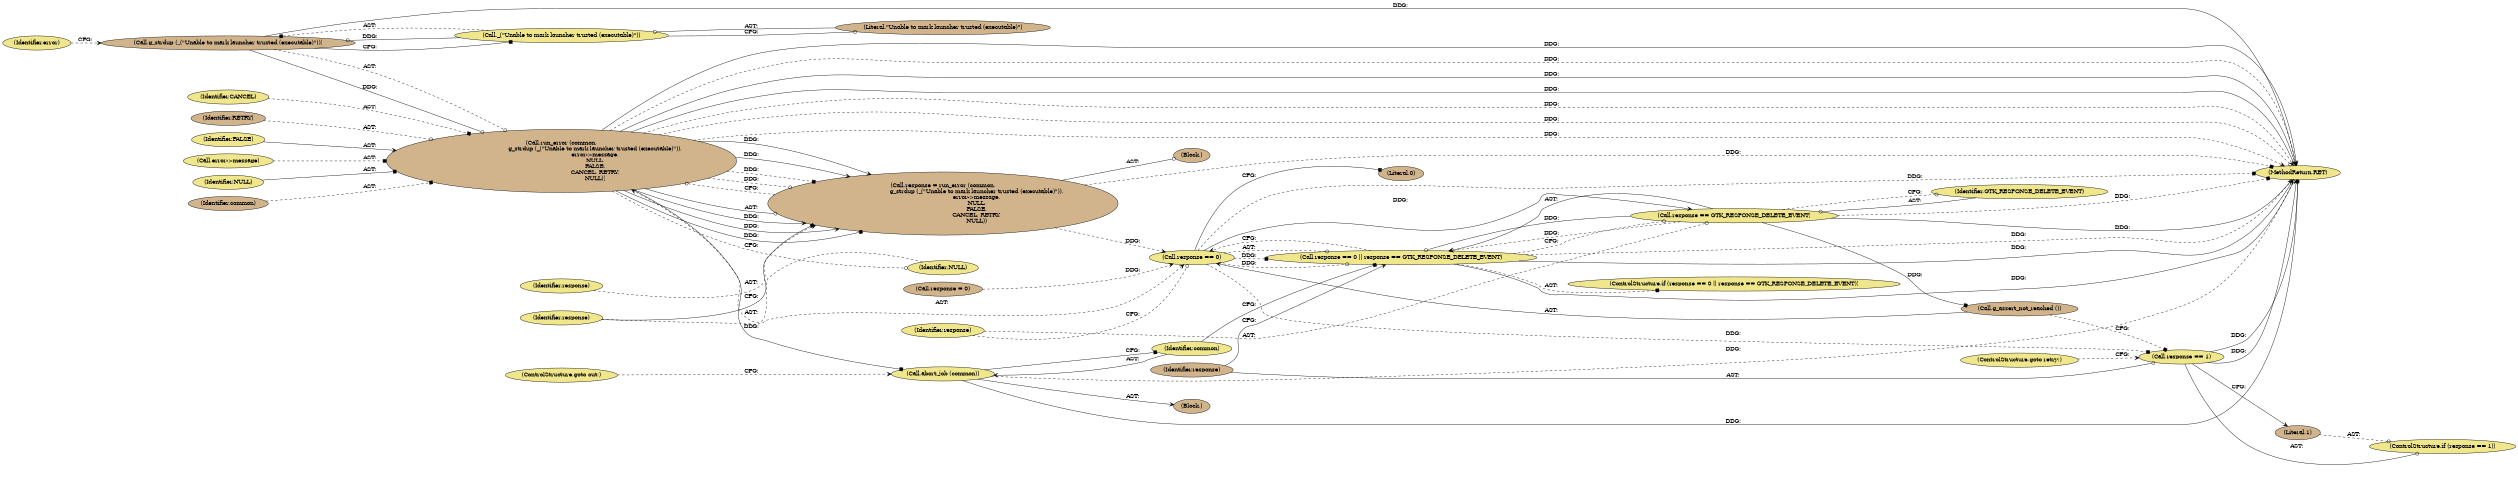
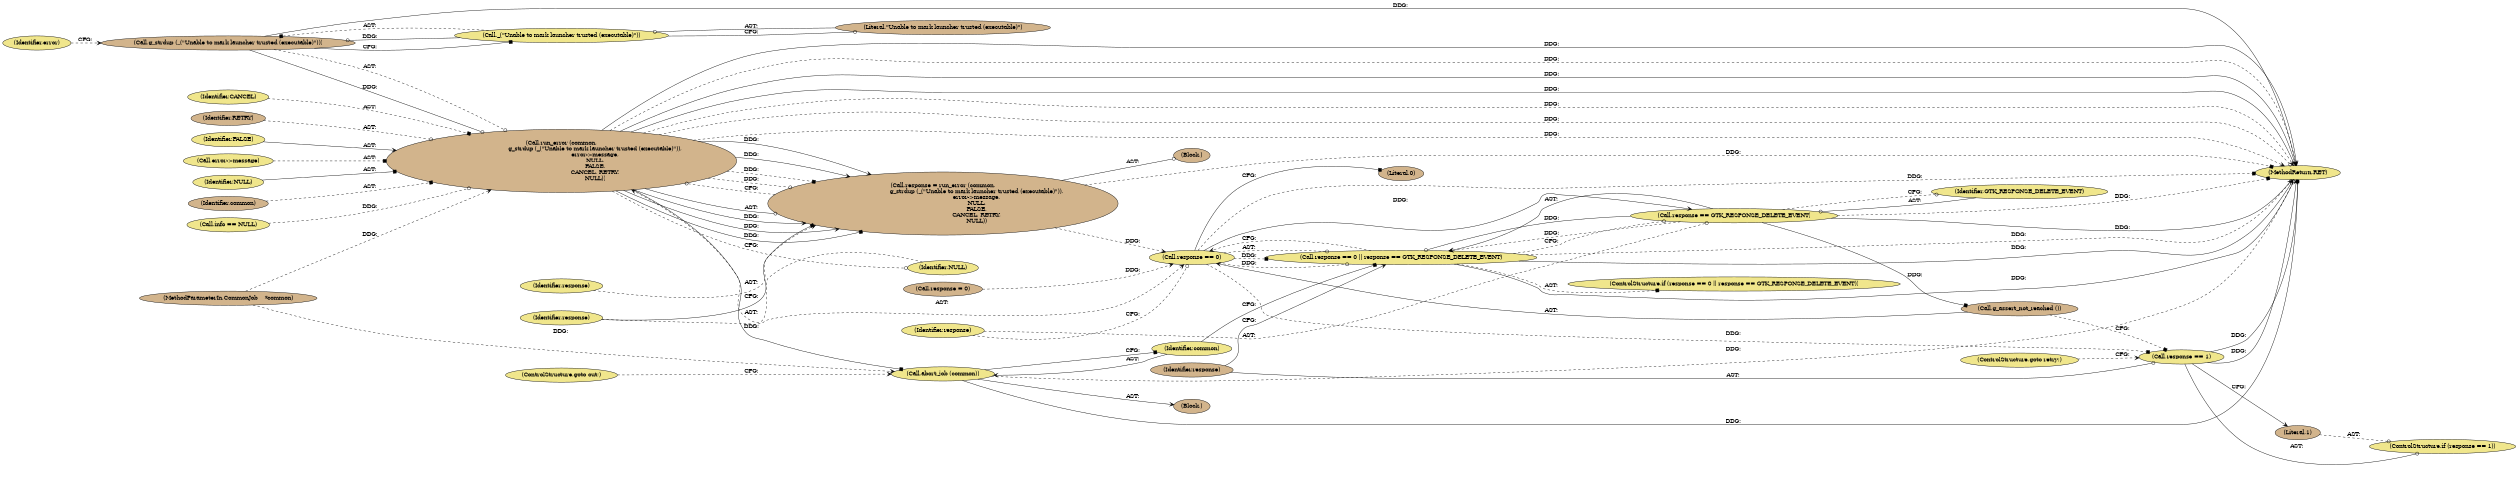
node "(Call,info == NULL)": added
node "(MethodParameterIn,CommonJob    *common)": added
